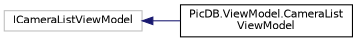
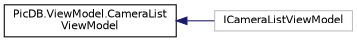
edge "PicDB.ViewModel.CameraList ViewModel" -> "ICameraListViewModel": reversed
